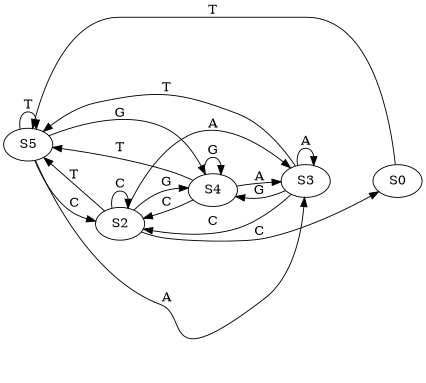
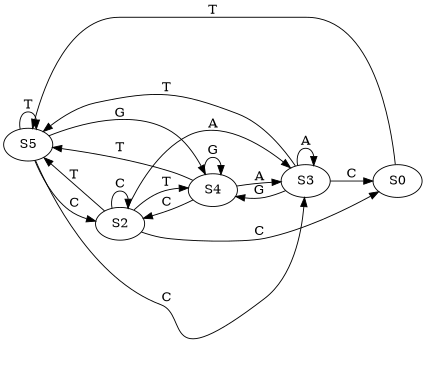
edge "S2" -> "S4": label "G" -> "T"
edge "S3" -> "S2": now "S3" -> "S0"
edge "S5" -> "S3": label "A" -> "C"
